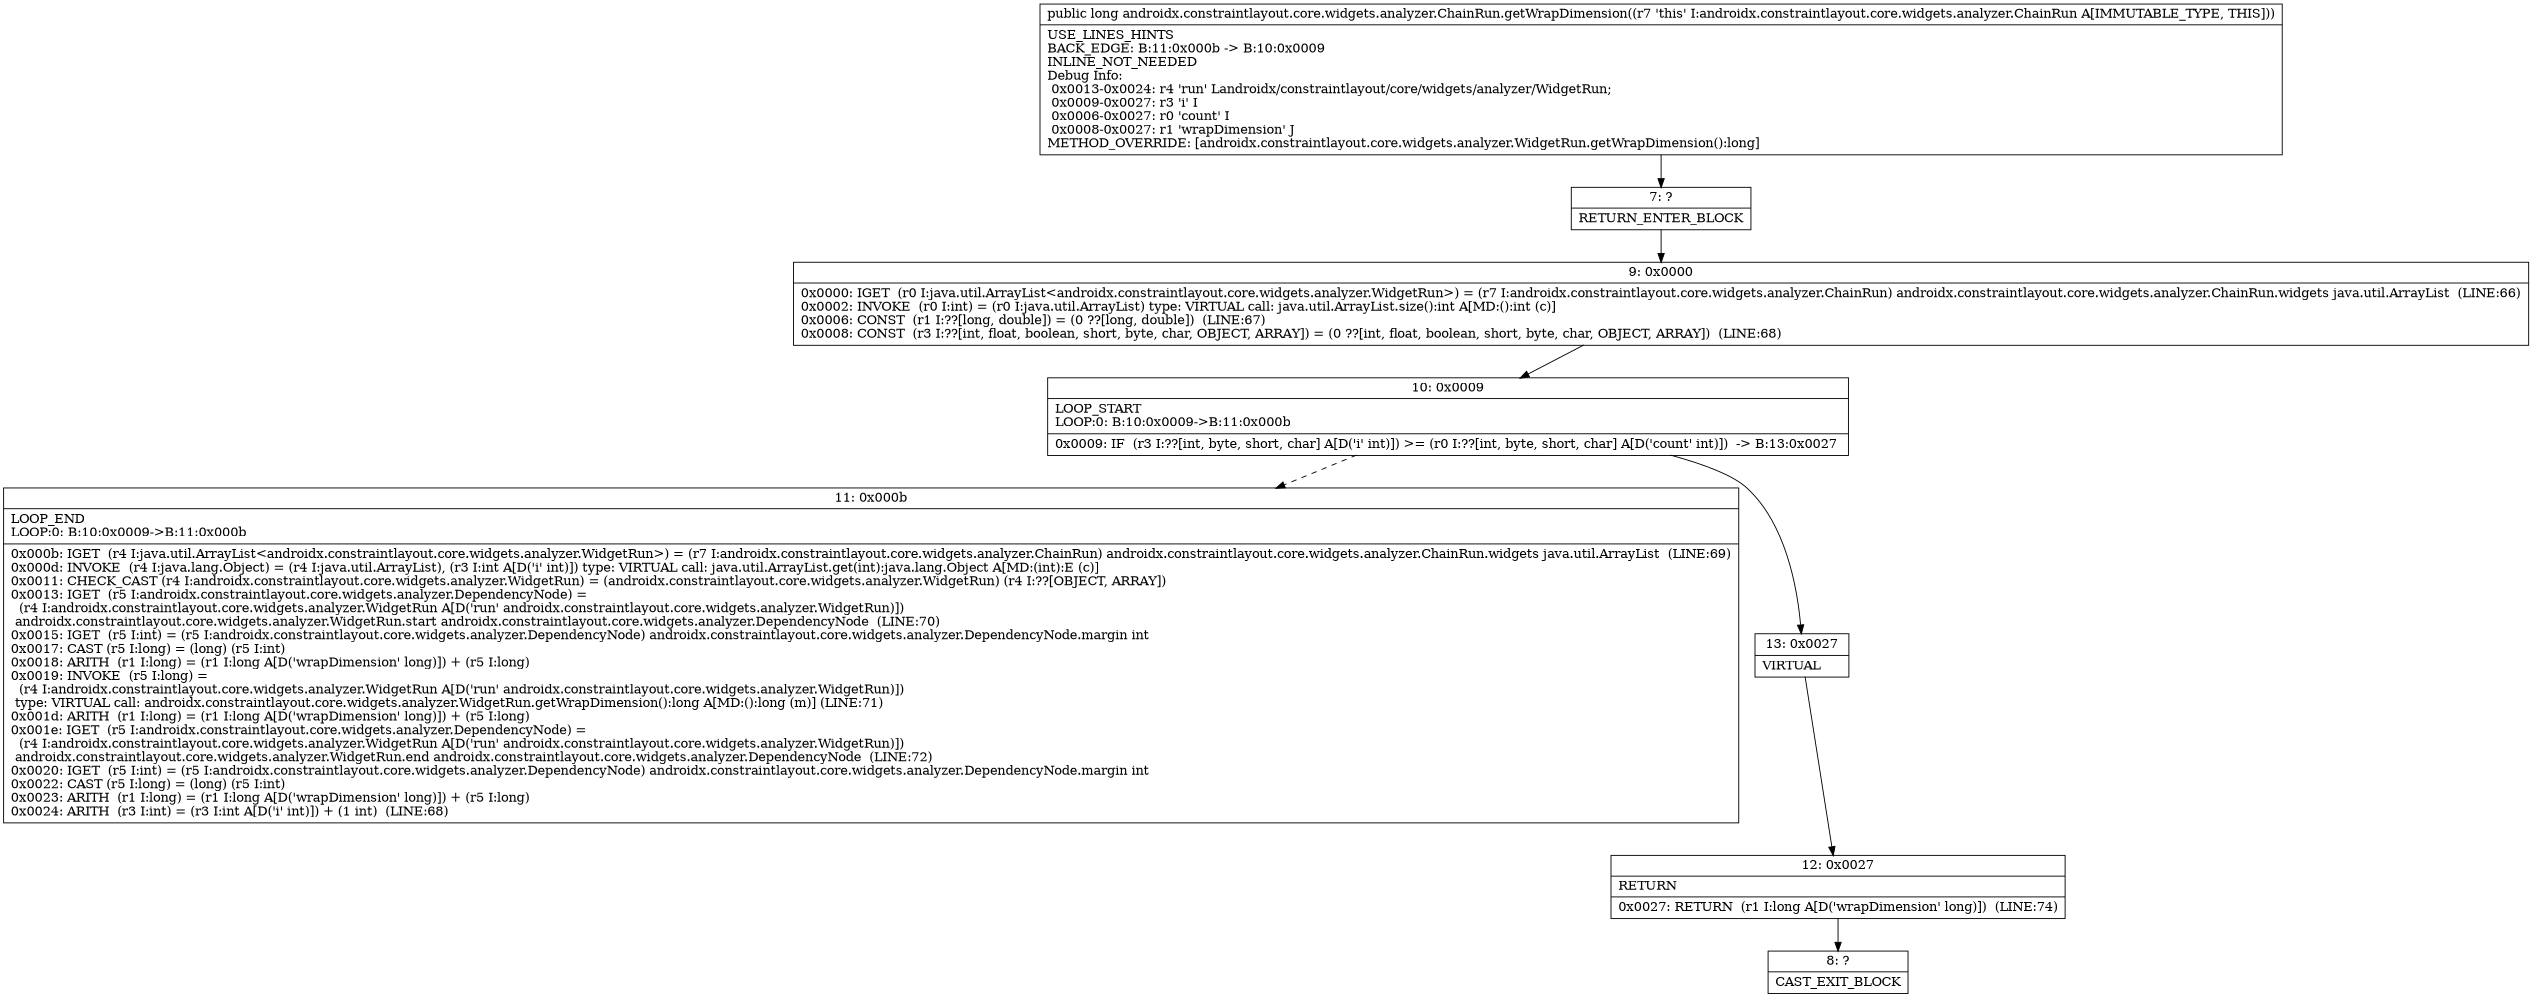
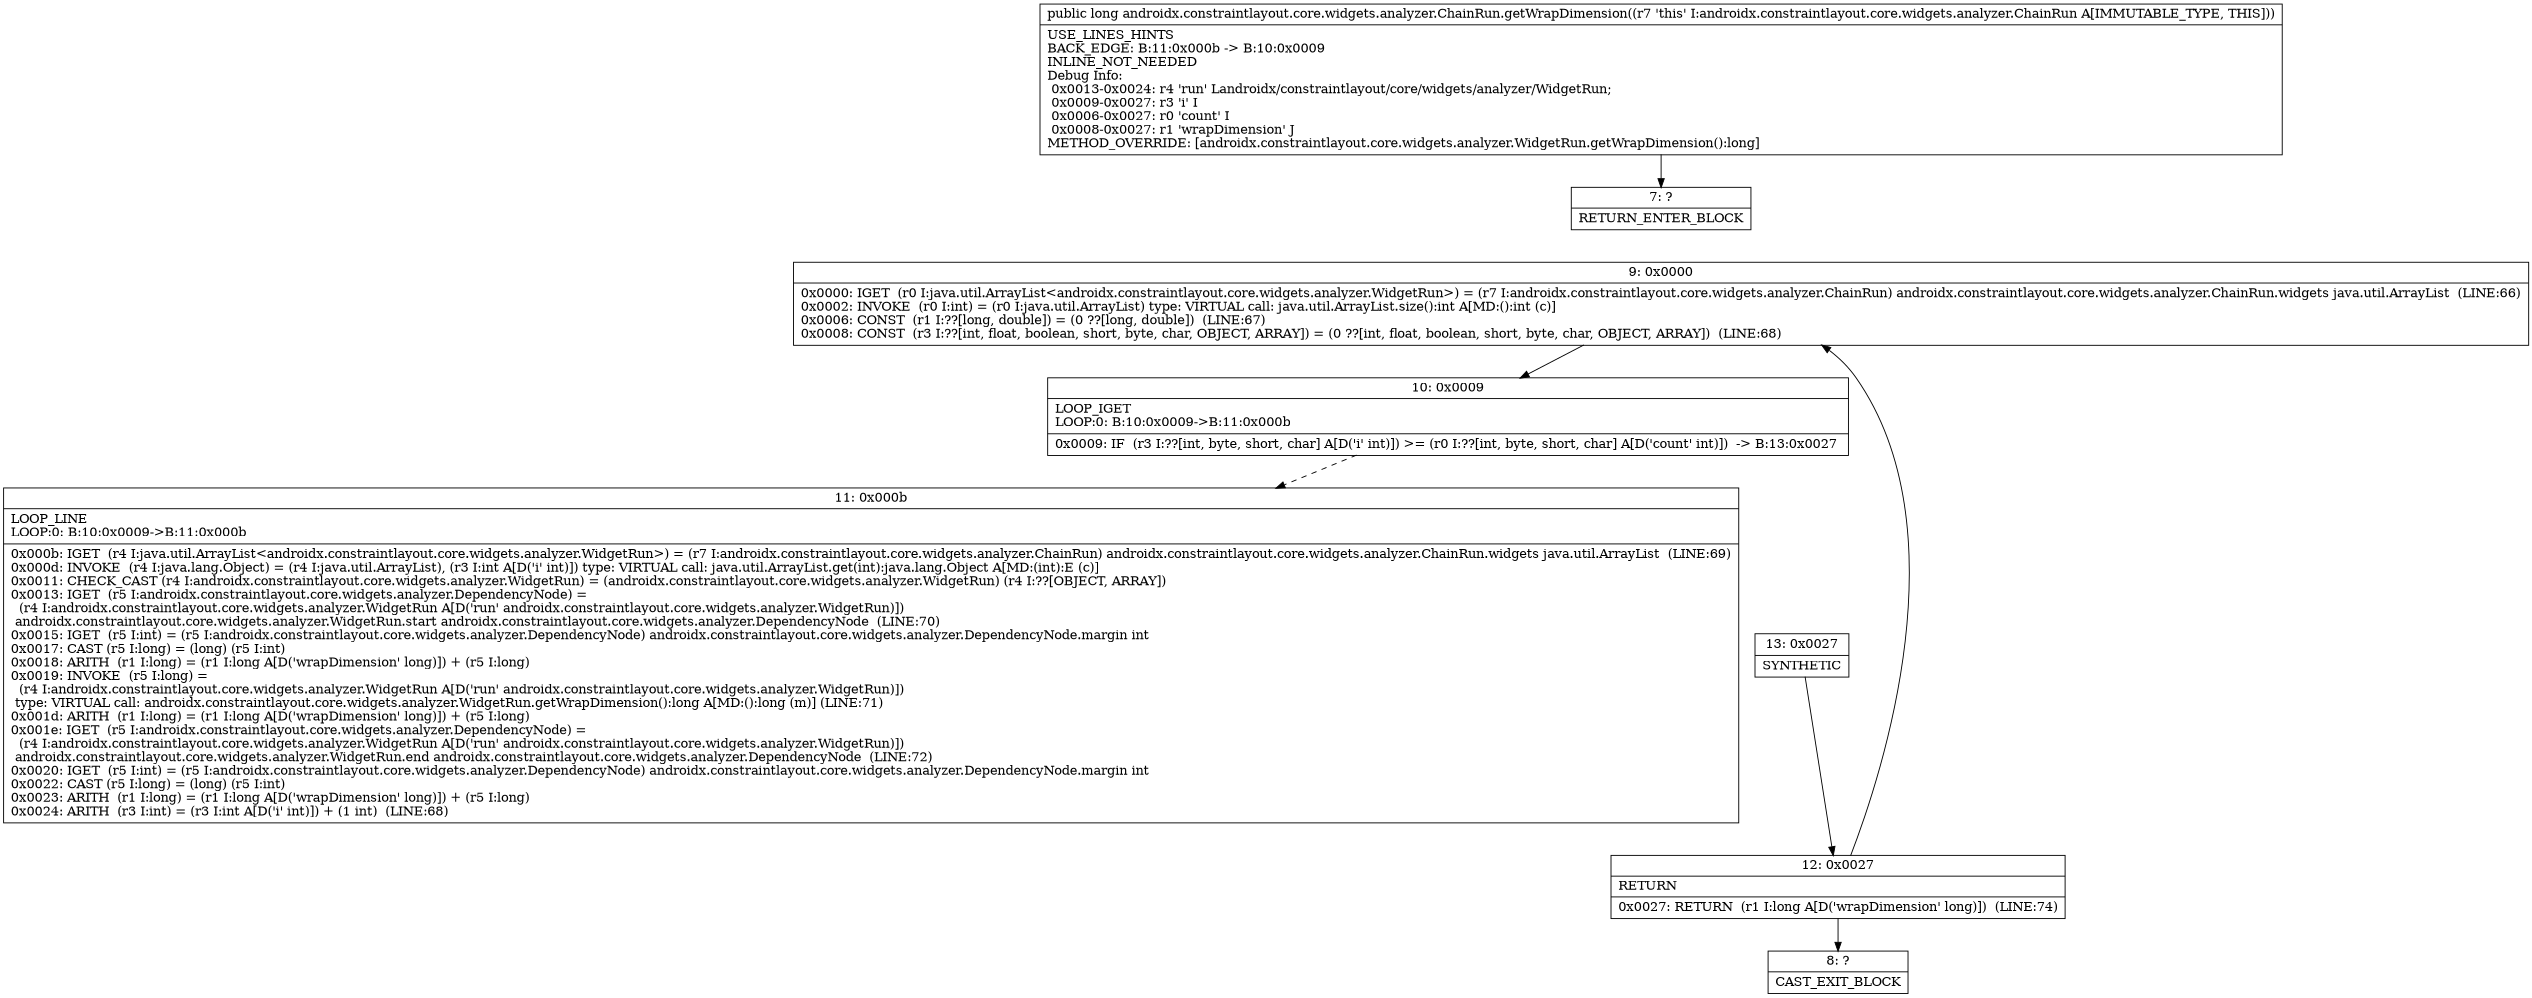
edge "7: ?" -> "9: 0x0000": now "12: 0x0027" -> "9: 0x0000"
node "10: 0x0009": text "LOOP_START" -> "LOOP_IGET"
edge "10: 0x0009" -> "13: 0x0027": removed
node "11: 0x000b": text "LOOP_END" -> "LOOP_LINE"
node "13: 0x0027": text "VIRTUAL" -> "SYNTHETIC"
